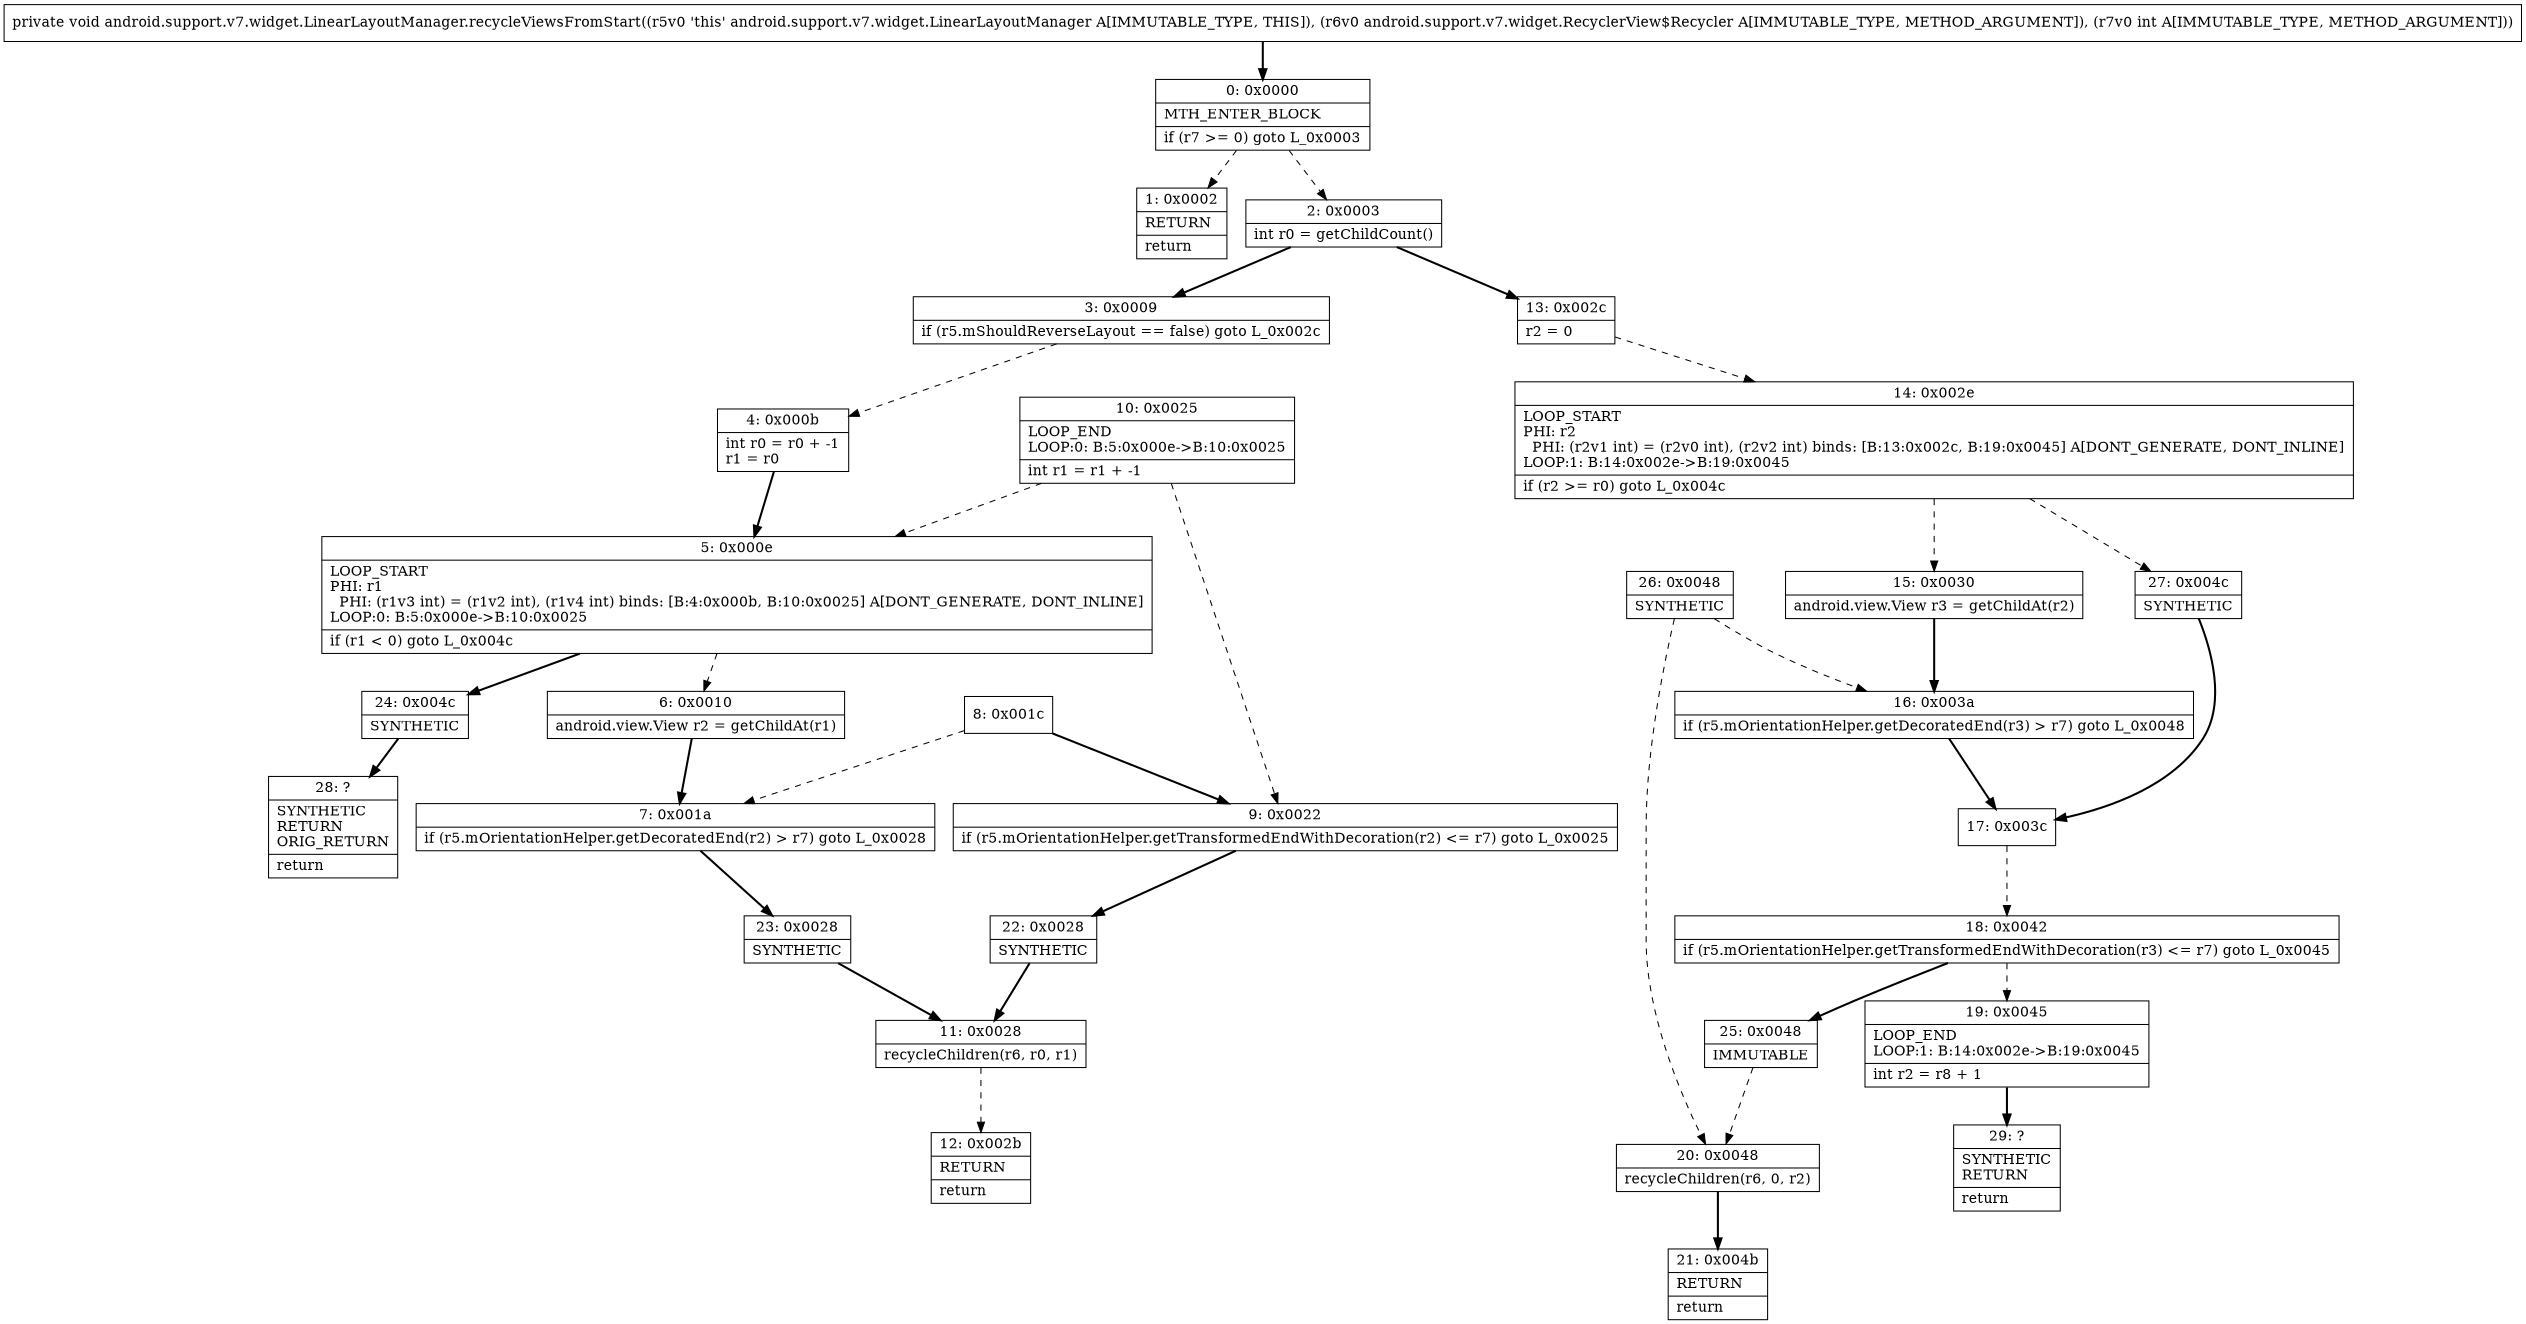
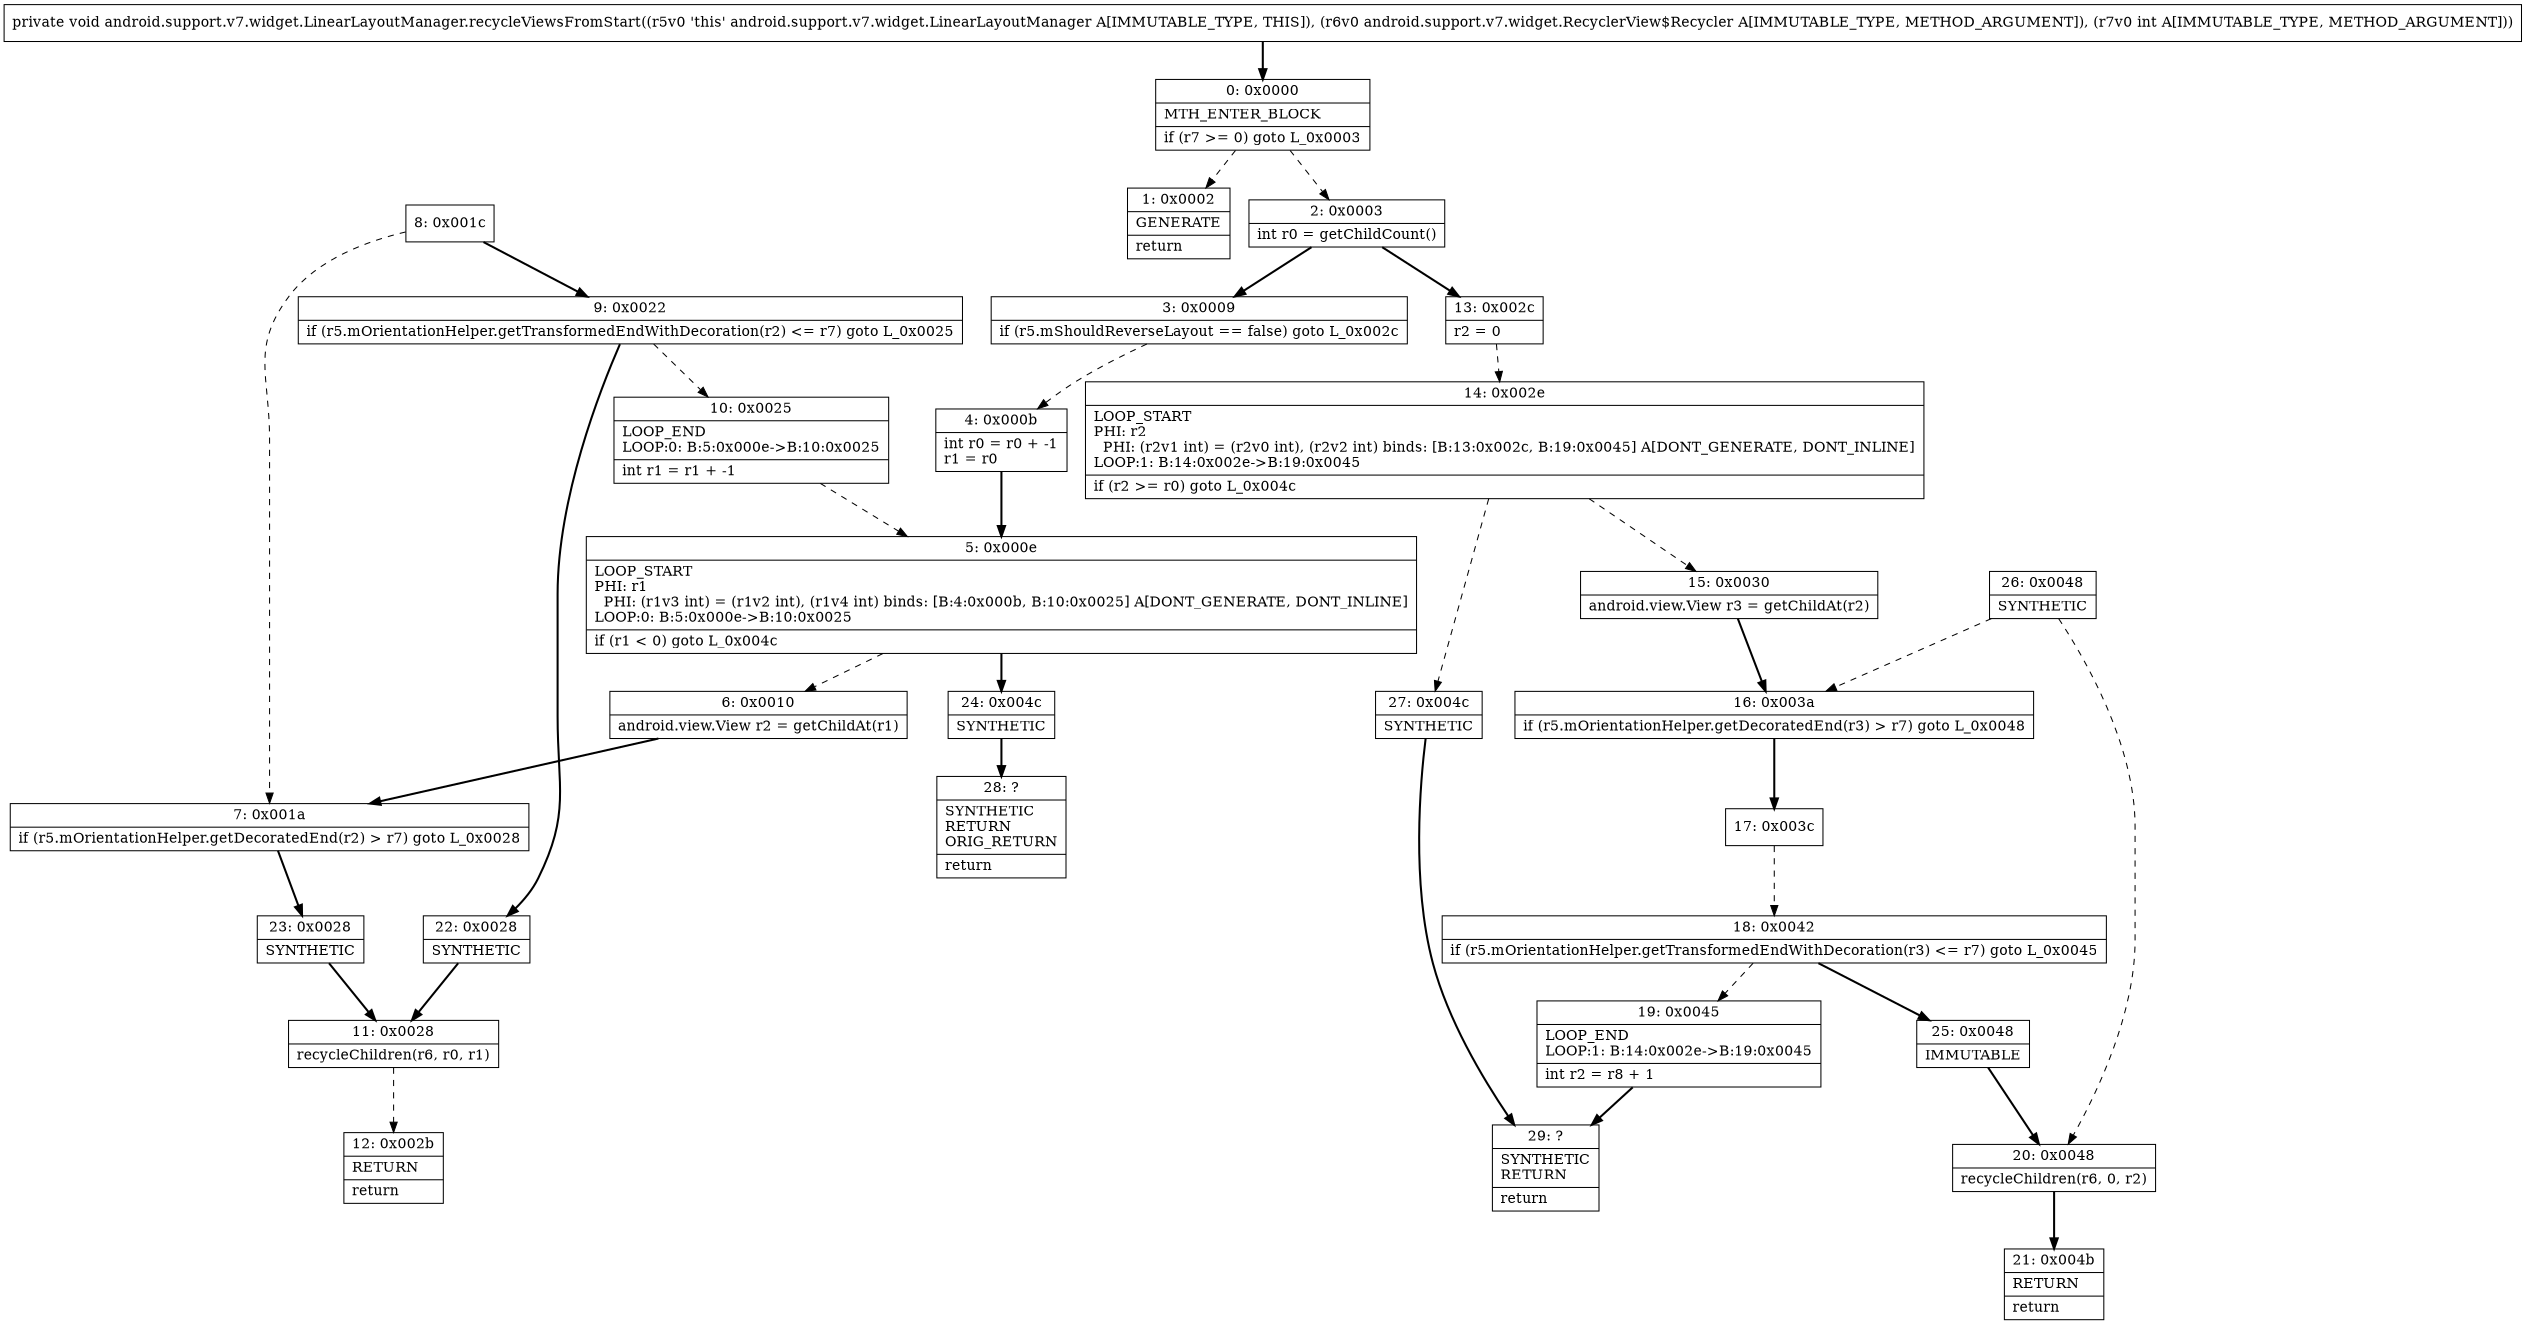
node "1: 0x0002": text "RETURN" -> "GENERATE"
edge "10: 0x0025" -> "9: 0x0022": reversed
edge "27: 0x004c" -> "17: 0x003c": now "27: 0x004c" -> "29: ?"
edge "25: 0x0048" -> "20: 0x0048": style dashed -> bold
